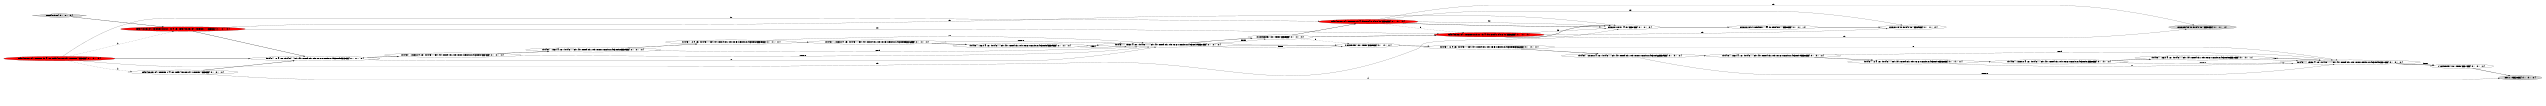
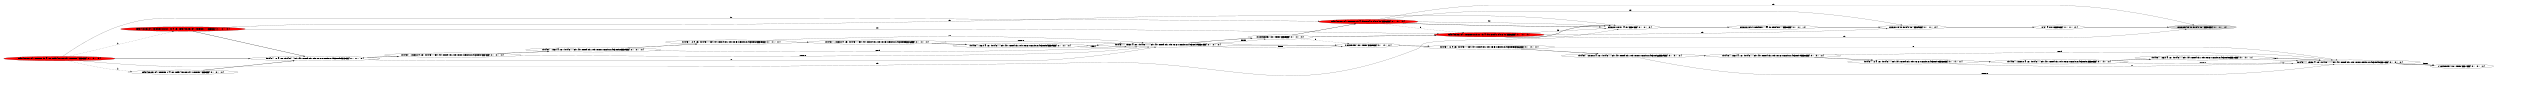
node "testCloning2['0', '1', '0']": removed
node "x1(0( = 111.1@@@30@@@['1', '1', '0']": added
node "return d@@@48@@@['0', '0', '1']": removed
